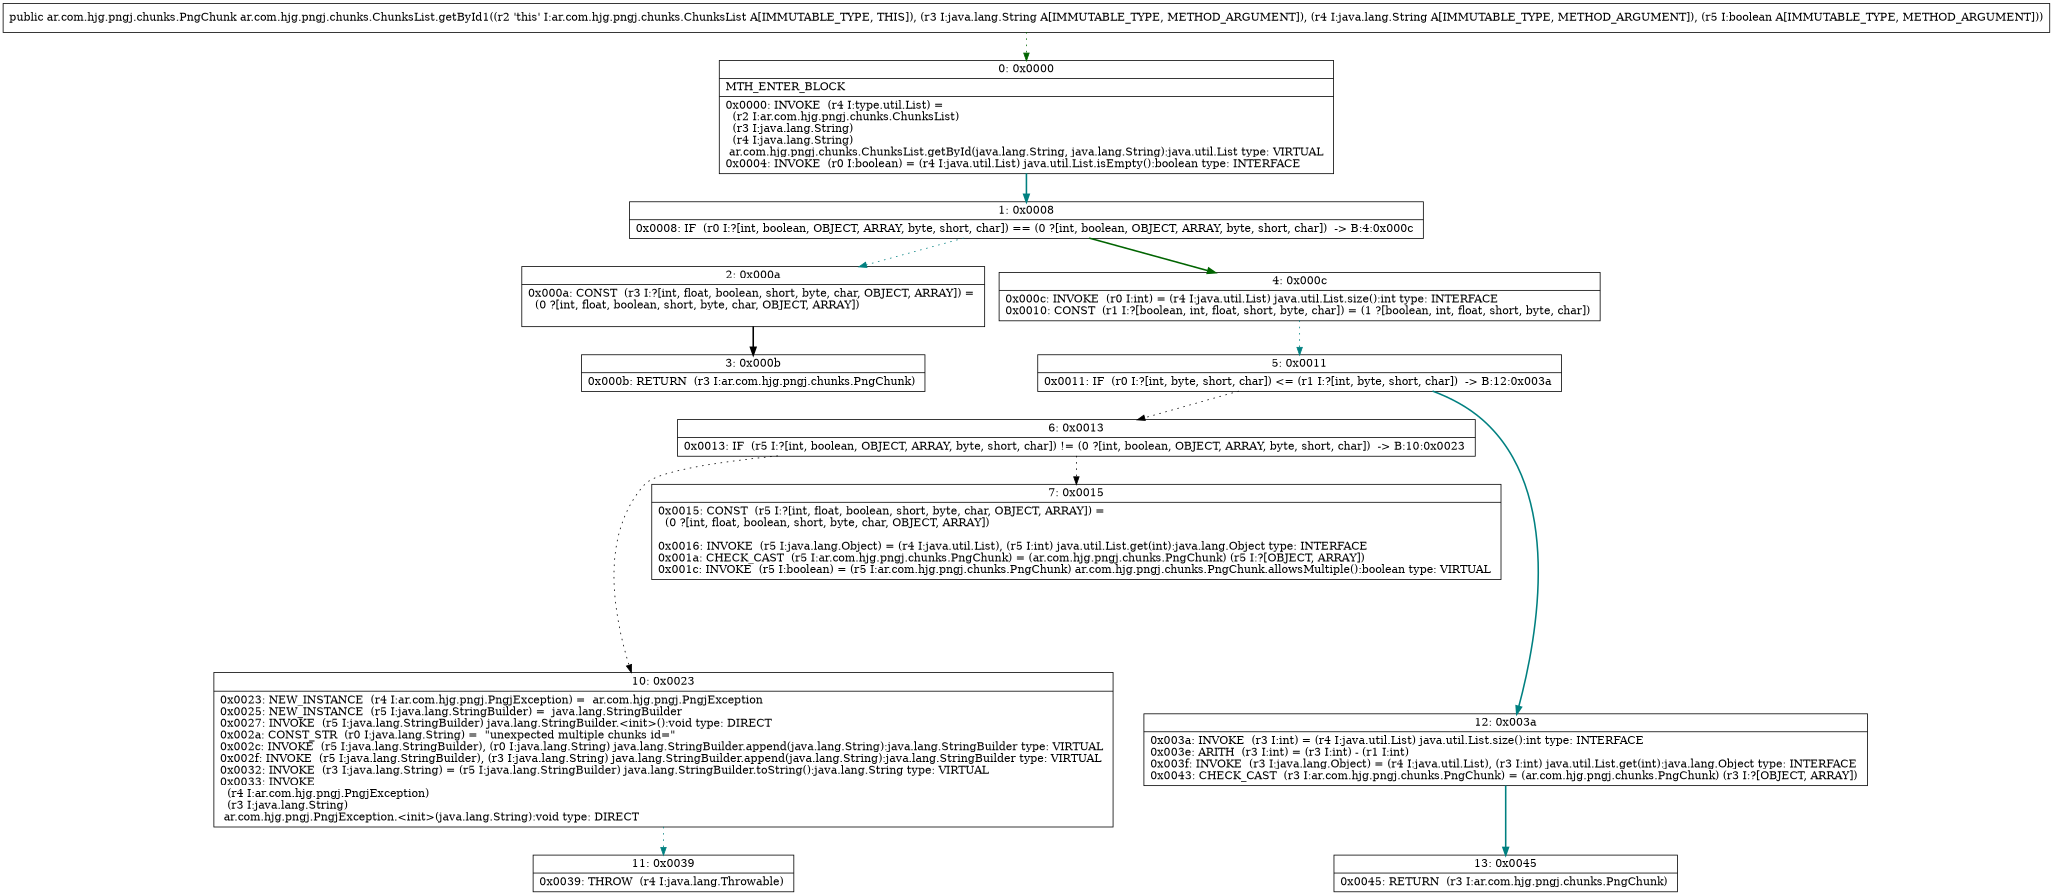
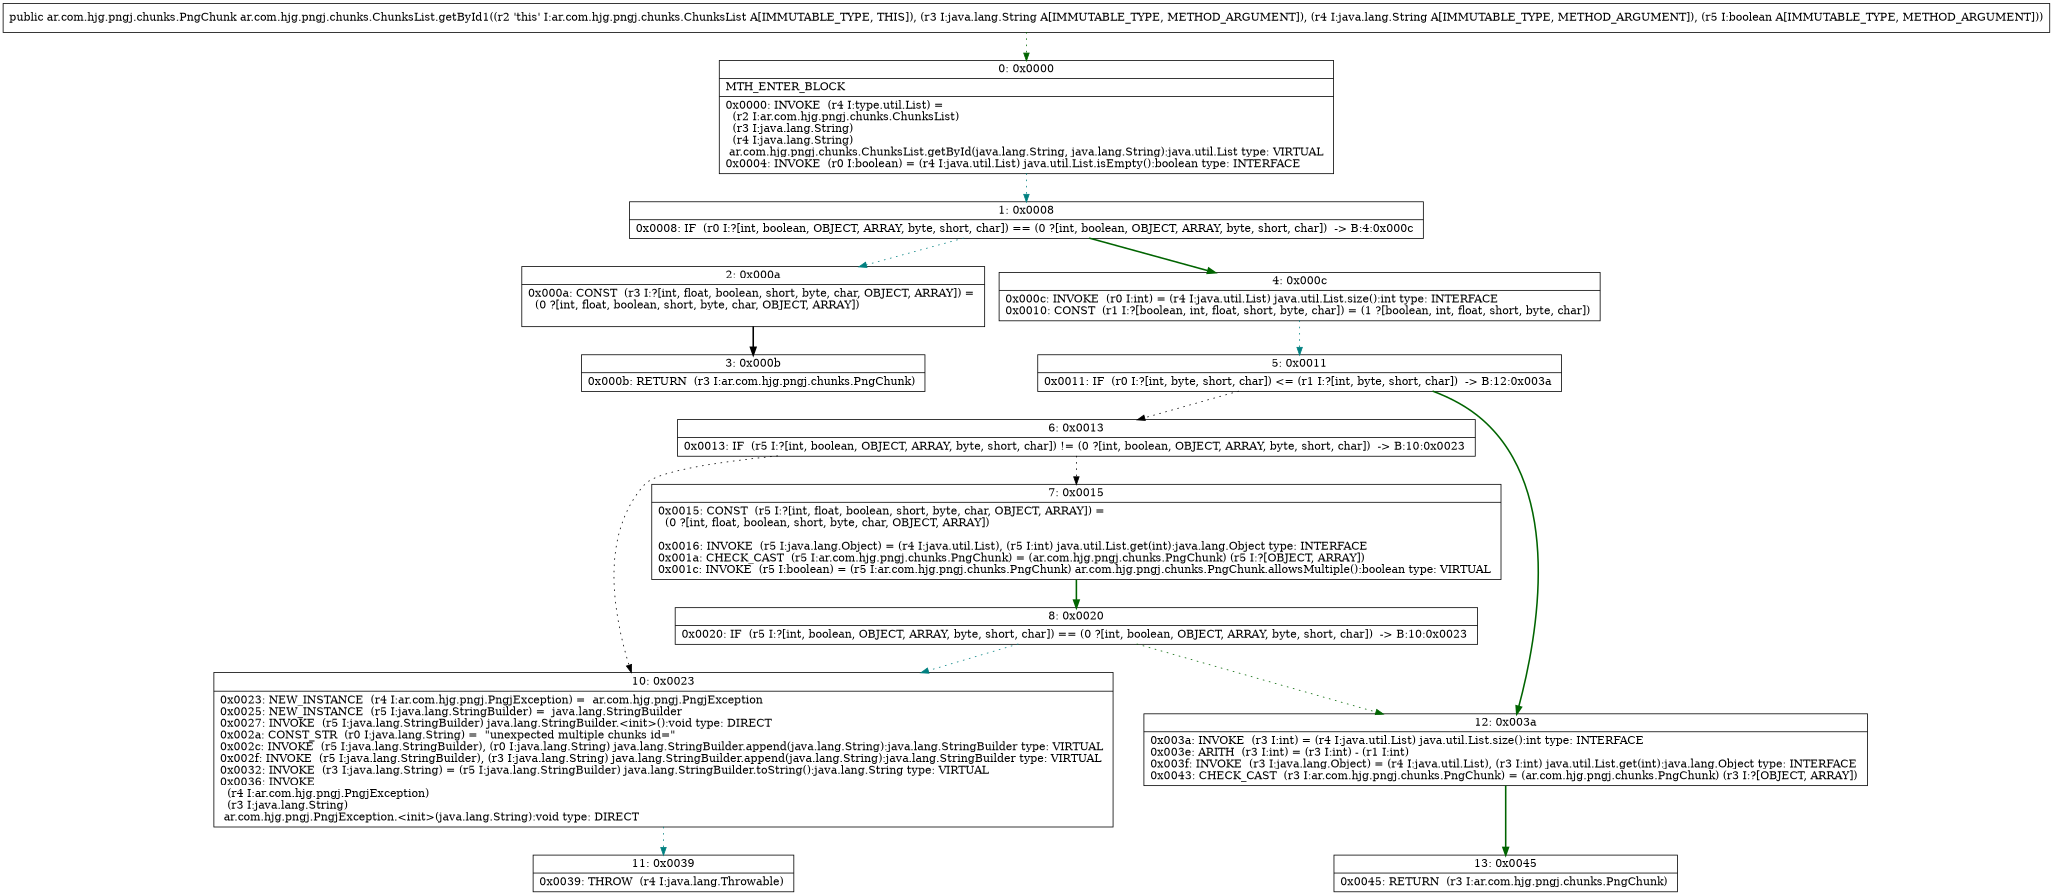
edge "0: 0x0000" -> "1: 0x0008": style bold -> dotted
edge "5: 0x0011" -> "12: 0x003a": color teal -> darkgreen
node "8: 0x0020": added
node "10: 0x0023": text "0x0033: INVOKE" -> "0x0036: INVOKE"
edge "12: 0x003a" -> "13: 0x0045": color teal -> darkgreen
